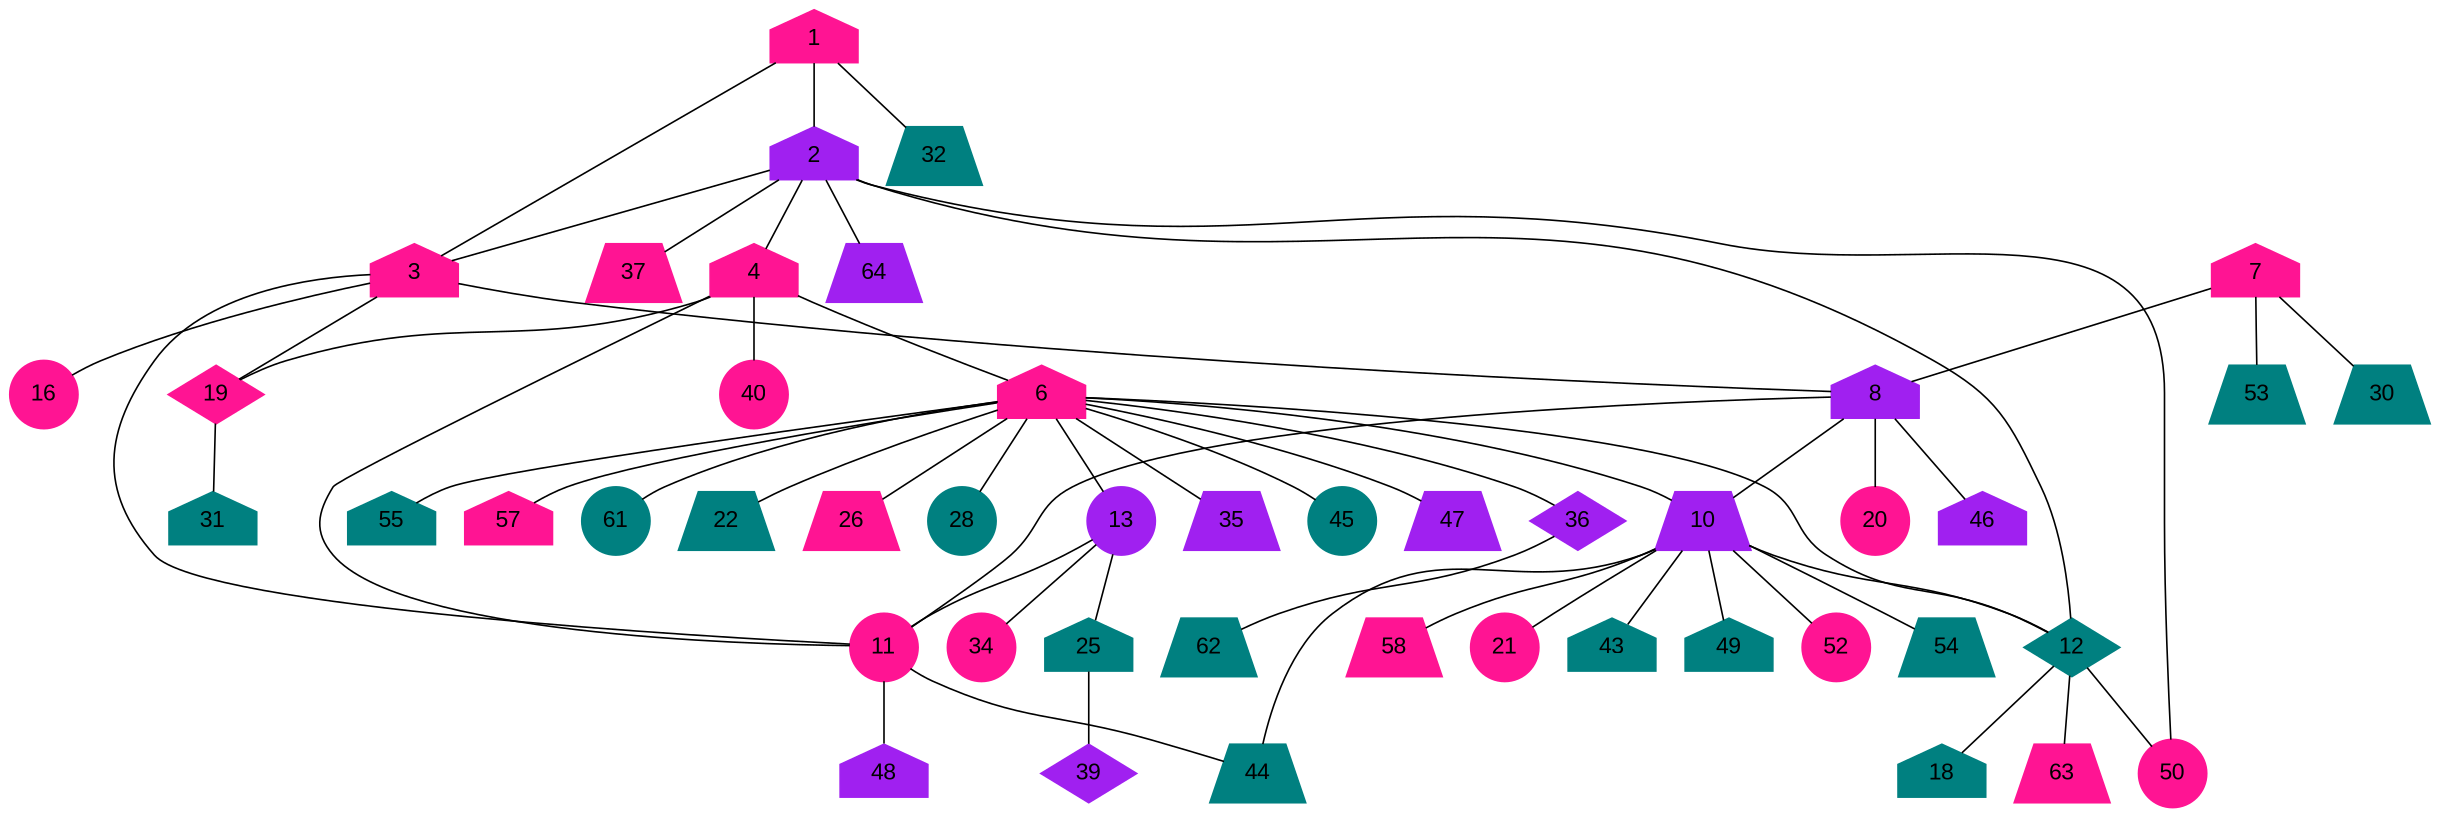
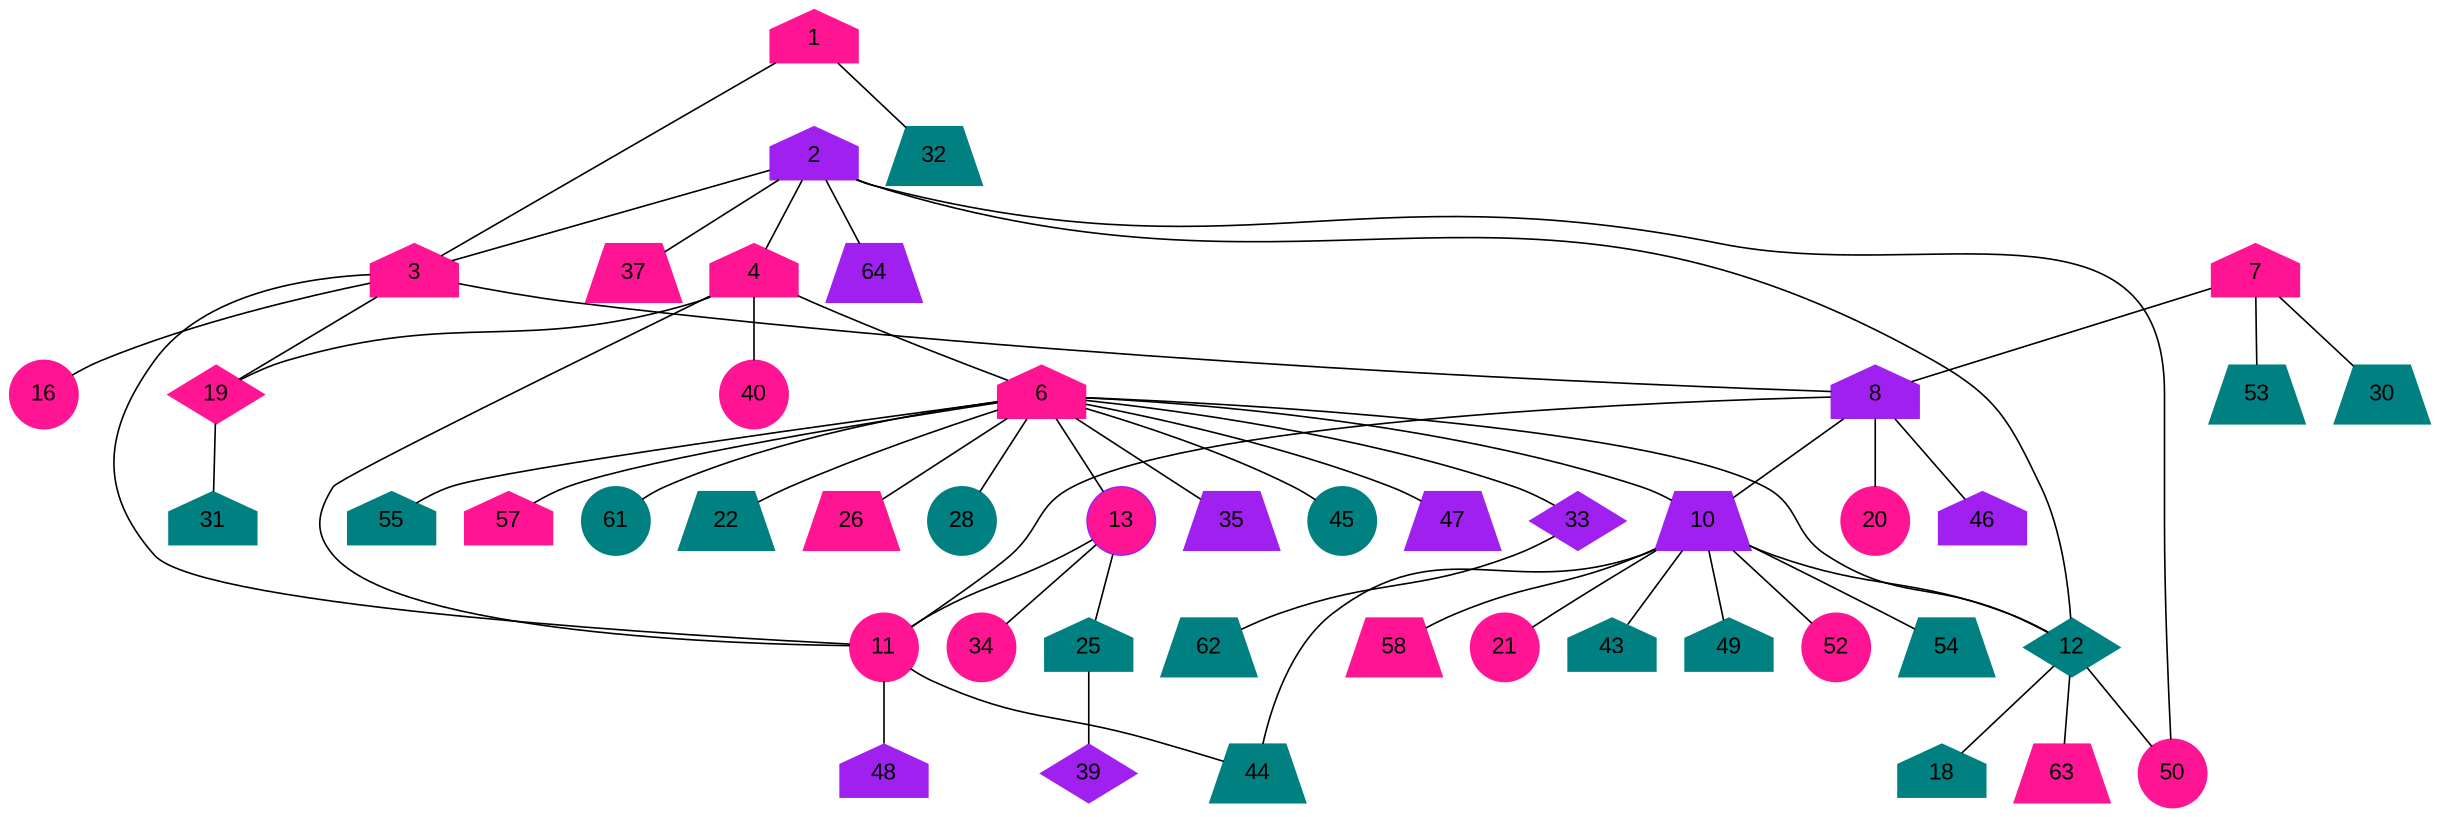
edge "1" -- "2": removed
node "13": fillcolor purple -> deeppink
node "36": label "36" -> "33"
